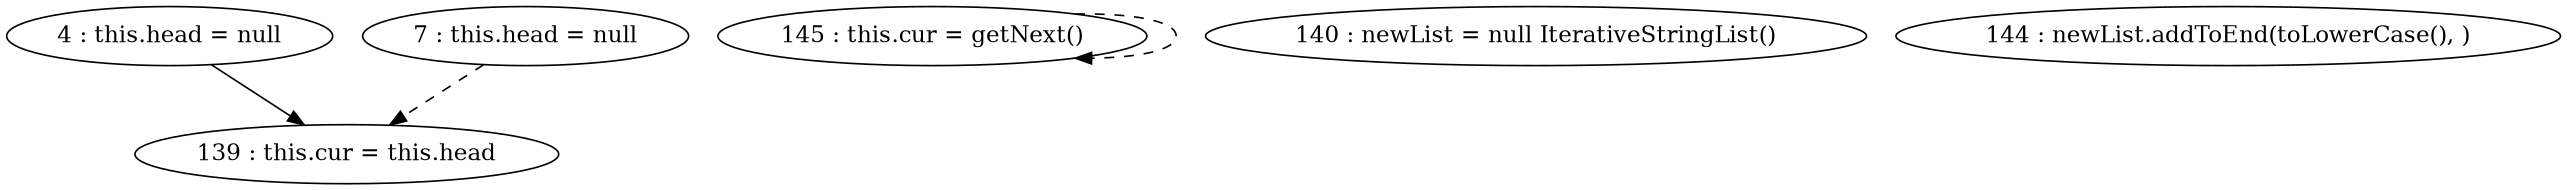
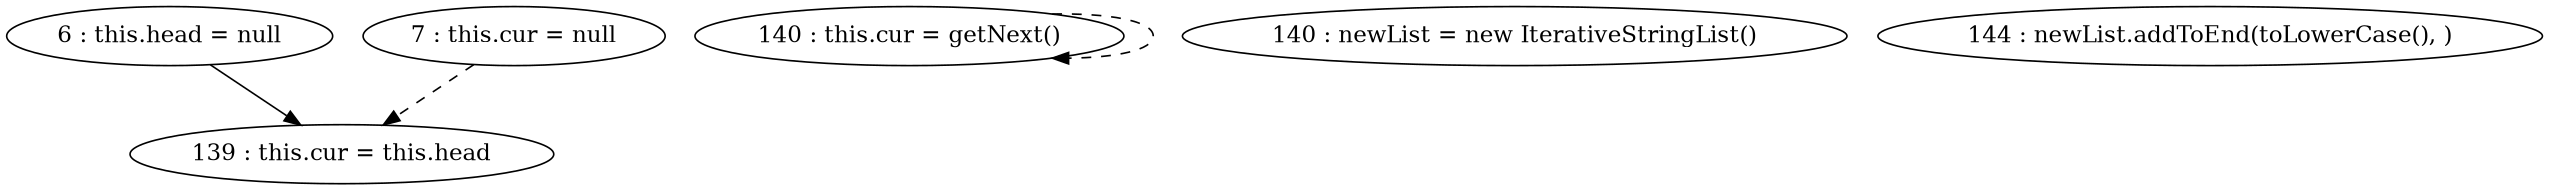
node "4 : this.head = null": label "4 : this.head = null" -> "6 : this.head = null"
node "7 : this.head = null": label "7 : this.head = null" -> "7 : this.cur = null"
node "145 : this.cur = getNext()": label "145 : this.cur = getNext()" -> "140 : this.cur = getNext()"
node "140 : newList = null IterativeStringList()": label "140 : newList = null IterativeStringList()" -> "140 : newList = new IterativeStringList()"
